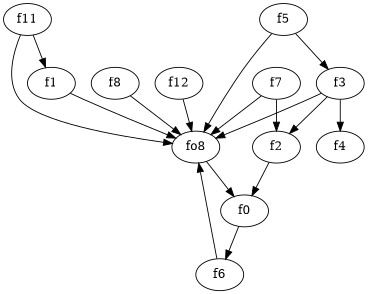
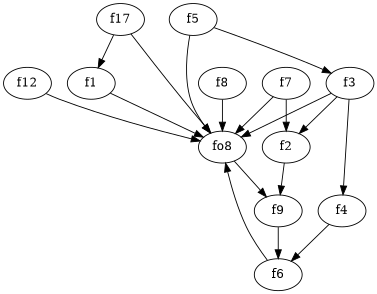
node "f11": label "f11" -> "f17"
node "f0": label "f0" -> "f9"
edge "f4" -> "f6": added
